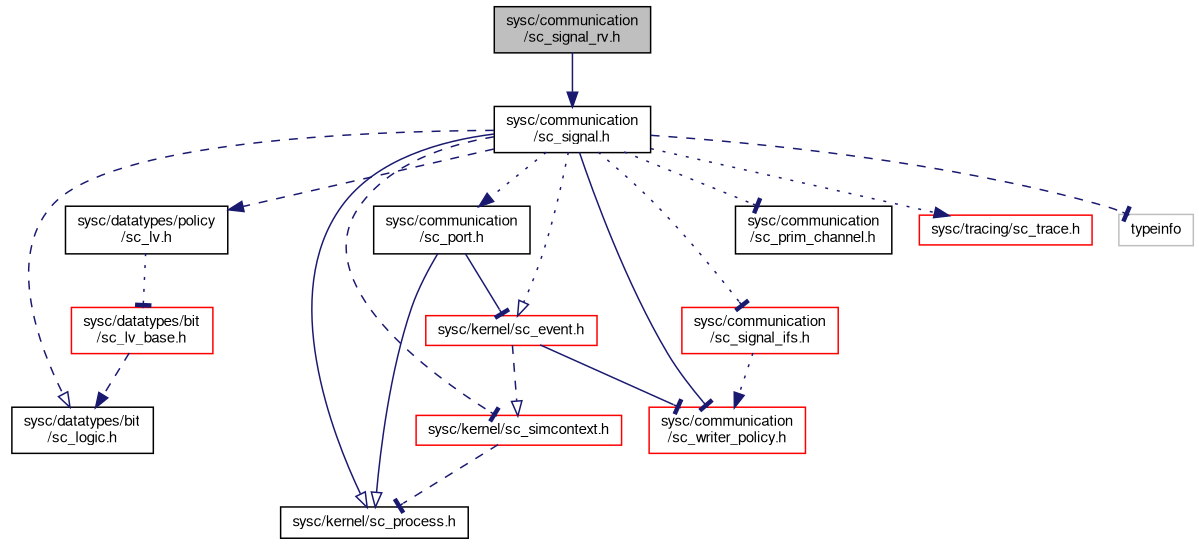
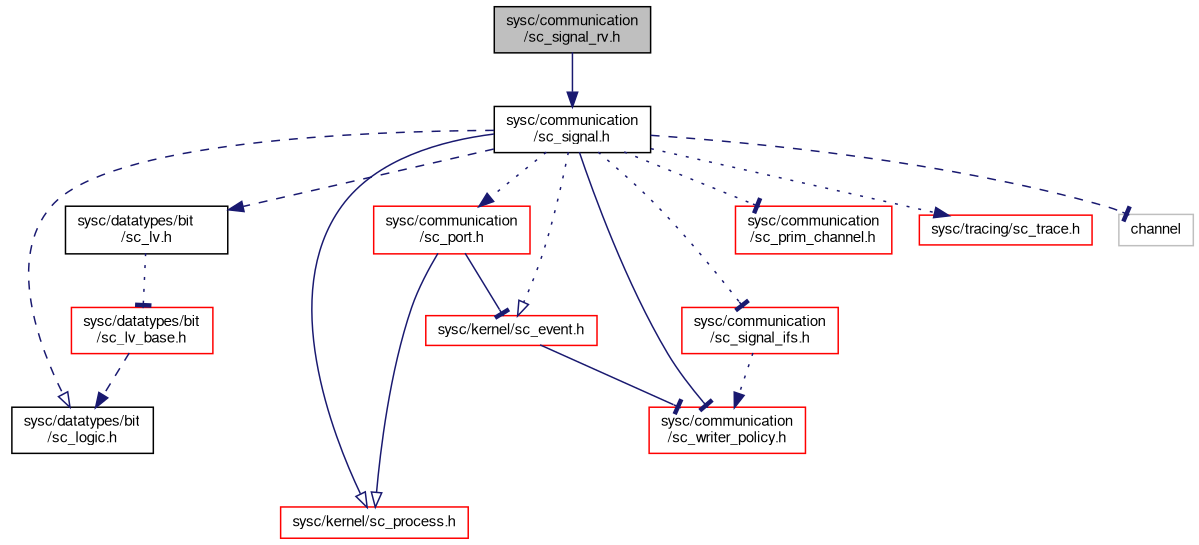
node "sysc/datatypes/policy /sc_lv.h": label "sysc/datatypes/policy /sc_lv.h" -> "sysc/datatypes/bit /sc_lv.h"
node "sysc/communication /sc_port.h": color black -> red
node "sysc/communication /sc_prim_channel.h": color black -> red
node "typeinfo": label "typeinfo" -> "channel"
node "sysc/kernel/sc_simcontext.h": removed
node "sysc/kernel/sc_process.h": color black -> red
